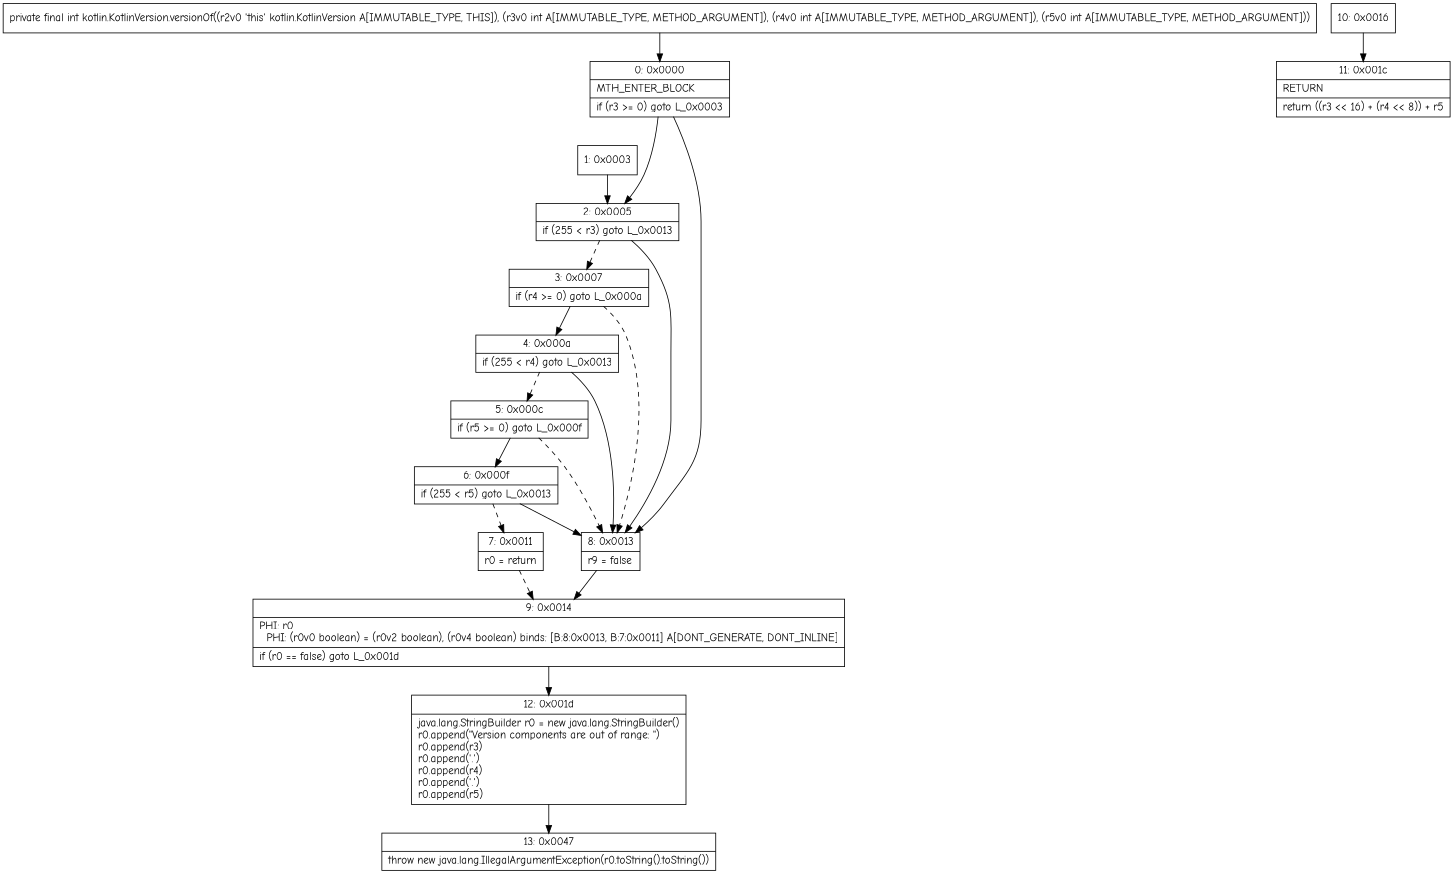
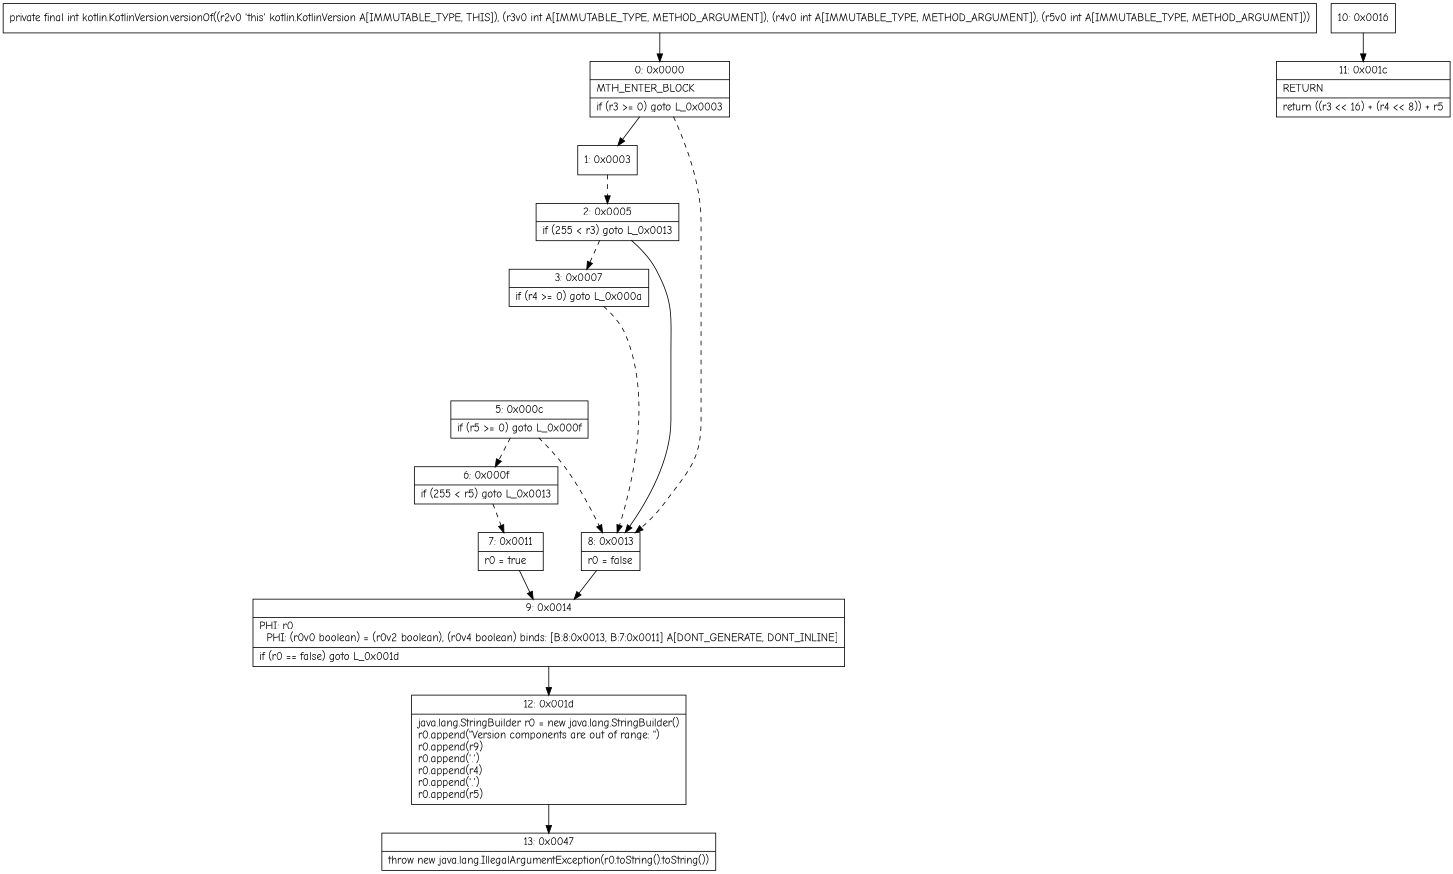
edge "0: 0x0000" -> "2: 0x0005": now "0: 0x0000" -> "1: 0x0003"
edge "1: 0x0003" -> "2: 0x0005": style solid -> dashed
edge "0: 0x0000" -> "8: 0x0013": style solid -> dashed
node "4: 0x000a": removed
edge "5: 0x000c" -> "6: 0x000f": style solid -> dashed
edge "6: 0x000f" -> "8: 0x0013": removed
node "7: 0x0011": text "r0 = return" -> "r0 = true"
node "8: 0x0013": text "r9 = false" -> "r0 = false"
edge "7: 0x0011" -> "9: 0x0014": style dashed -> solid
node "12: 0x001d": text "r0.append(r3)" -> "r0.append(r9)"
